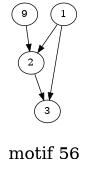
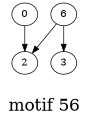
node "9": label "9" -> "0"
node "1": label "1" -> "6"
edge "2" -> "3": removed
